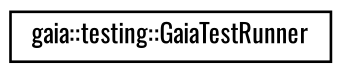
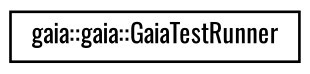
node "gaia::testing::GaiaTestRunner": label "gaia::testing::GaiaTestRunner" -> "gaia::gaia::GaiaTestRunner"
